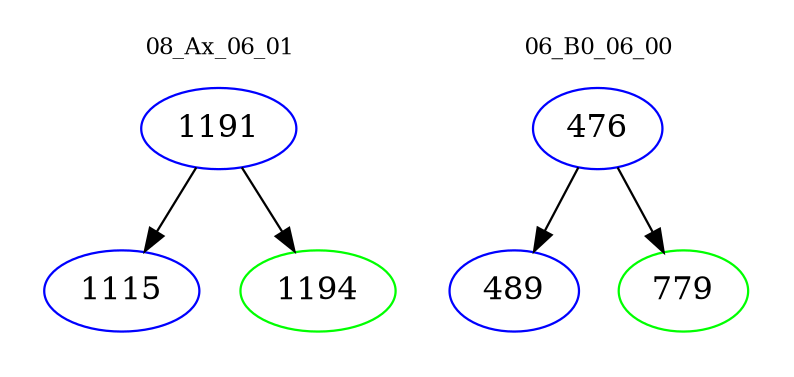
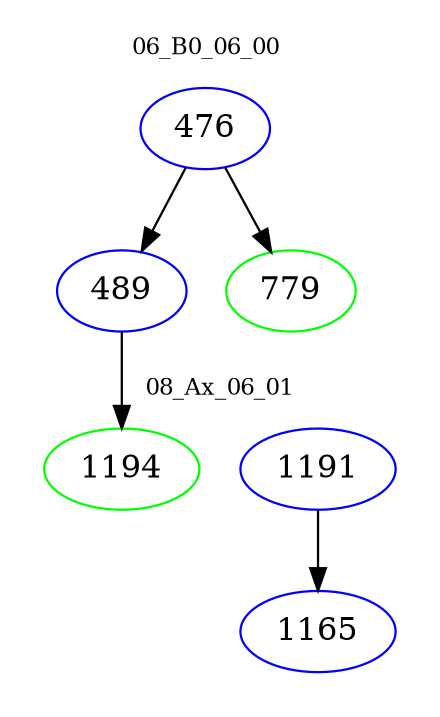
edge "1191" -> "1194": now "489" -> "1194"
node "1115": label "1115" -> "1165"
